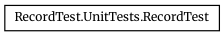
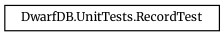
node "RecordTest.UnitTests.RecordTest": label "RecordTest.UnitTests.RecordTest" -> "DwarfDB.UnitTests.RecordTest"
